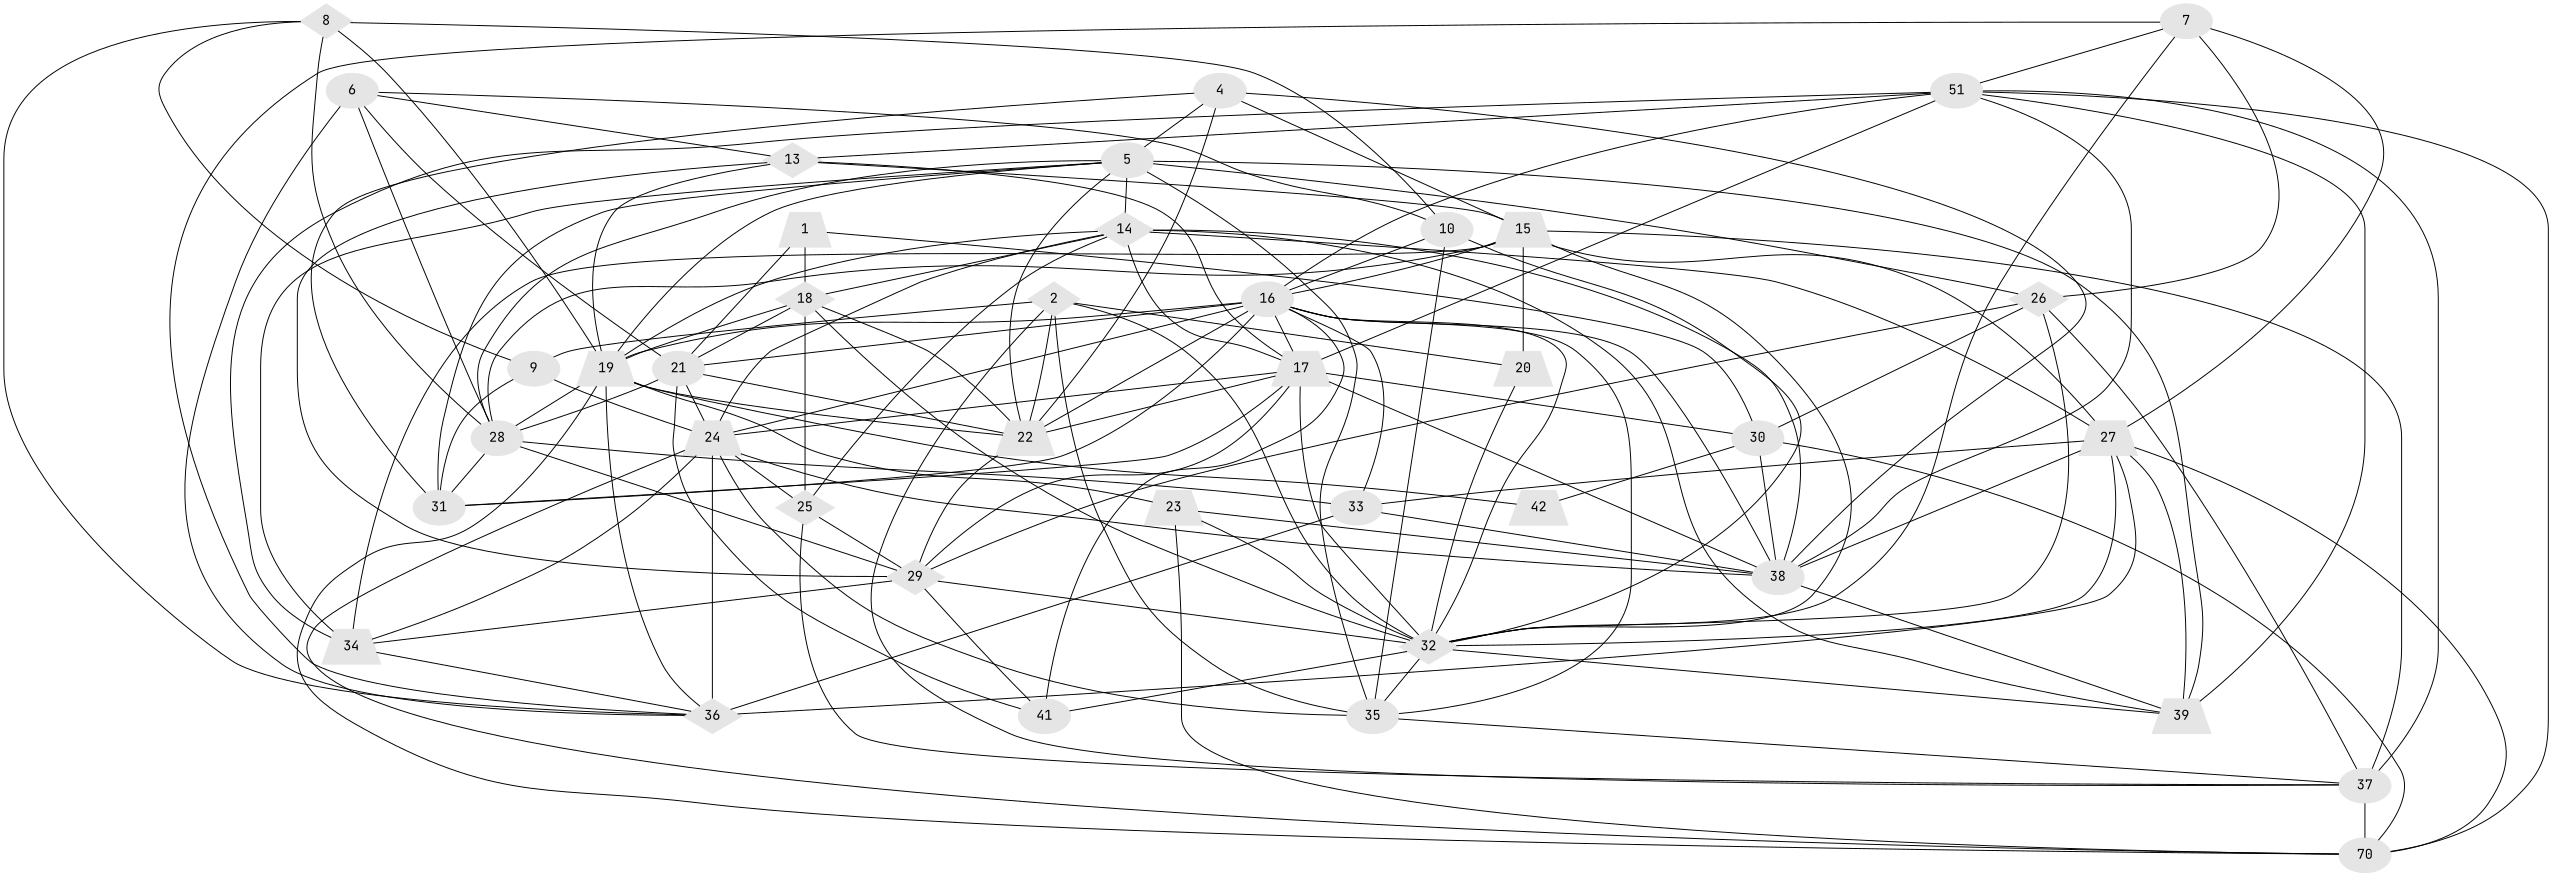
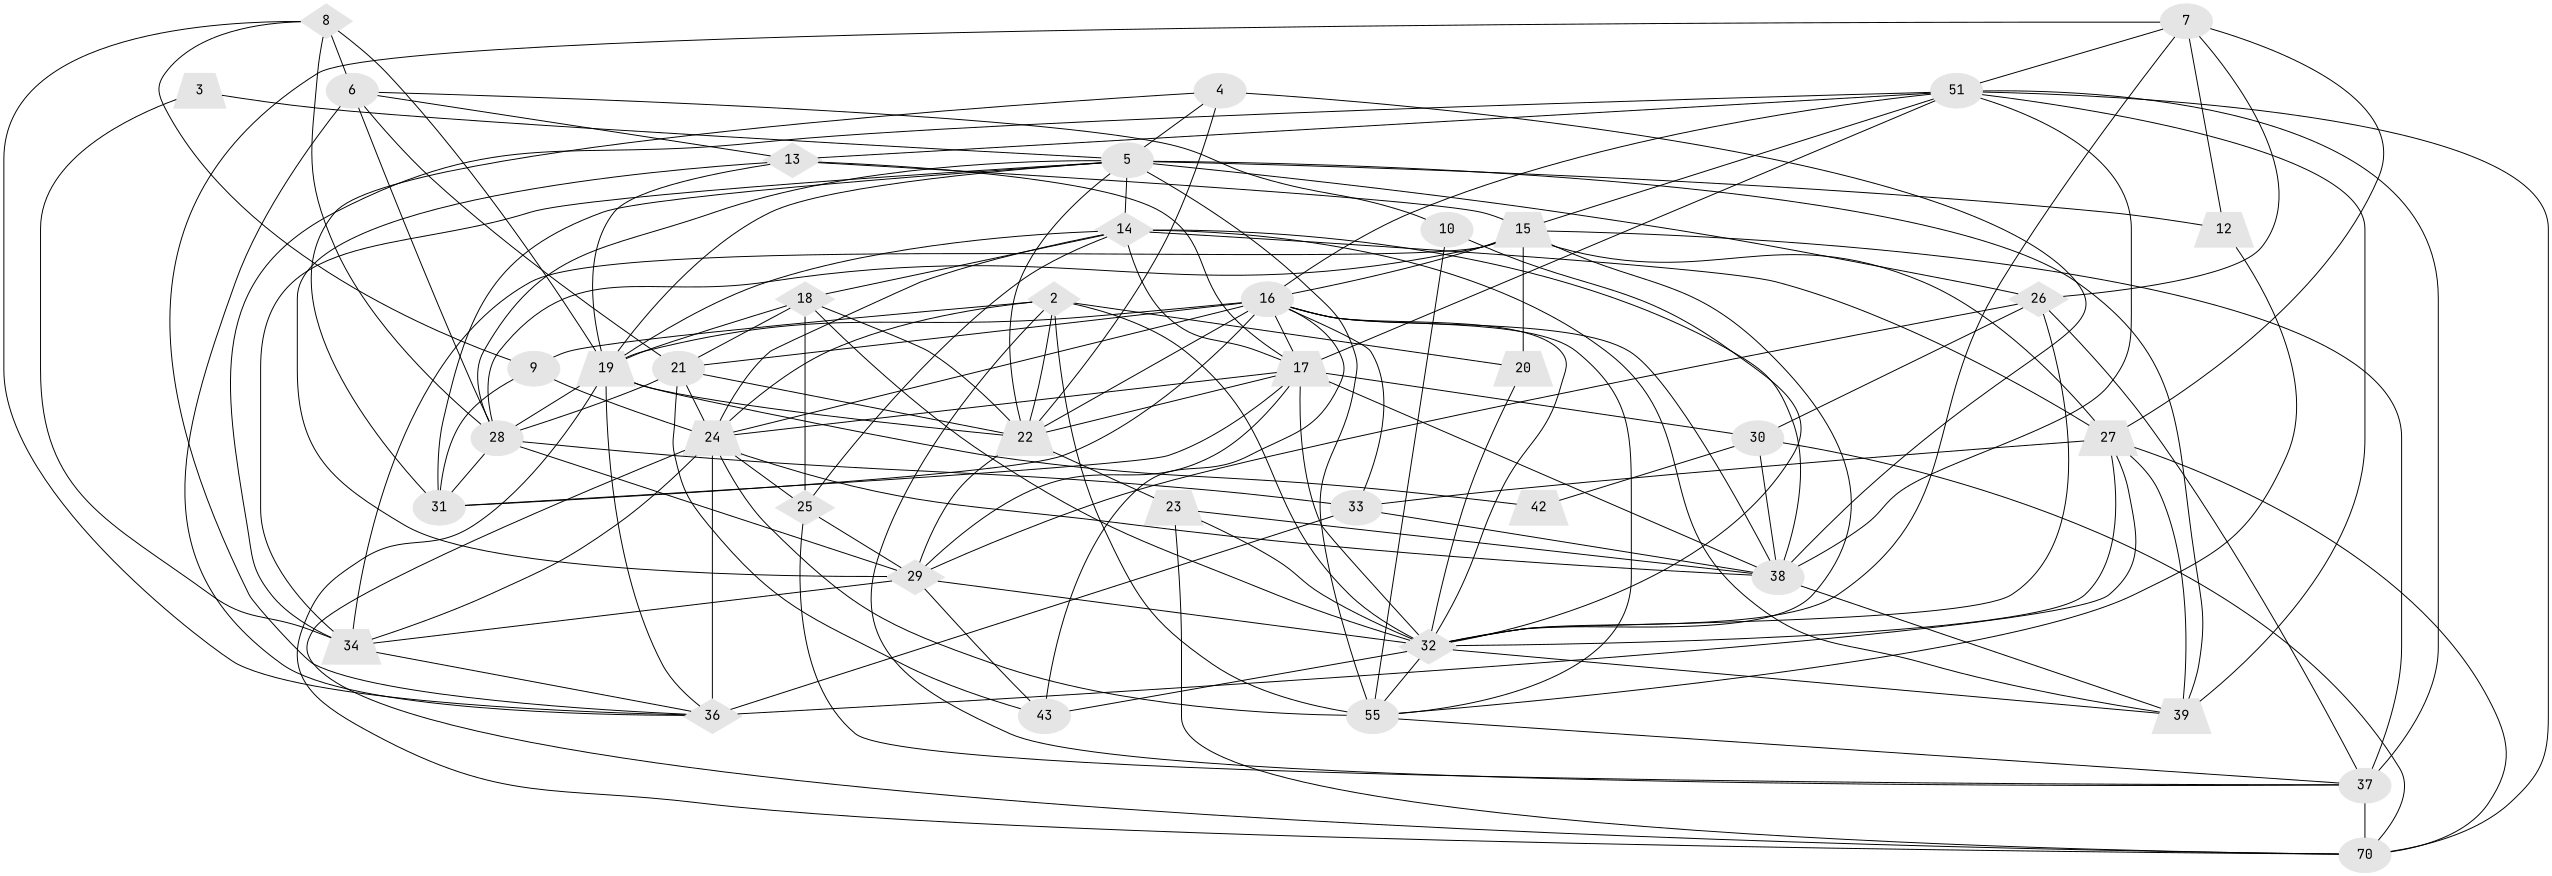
edge "8" -- "10": now "8" -- "6"
node "3": added
edge "4" -- "15": now "51" -- "15"
node "1": removed
node "12": added
edge "10" -- "16": removed
edge "2" -- "24": added
edge "19" -- "23": now "22" -- "23"
edge "27" -- "38": removed
node "41": label "41" -> "43"
node "35": label "35" -> "55"
